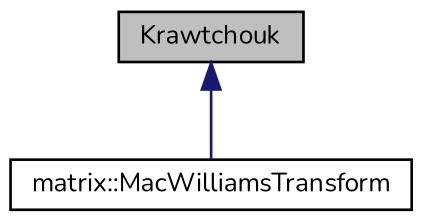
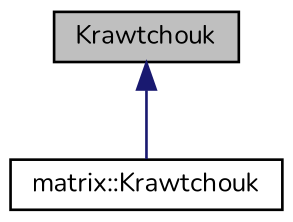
node "matrix::MacWilliamsTransform": label "matrix::MacWilliamsTransform" -> "matrix::Krawtchouk"
